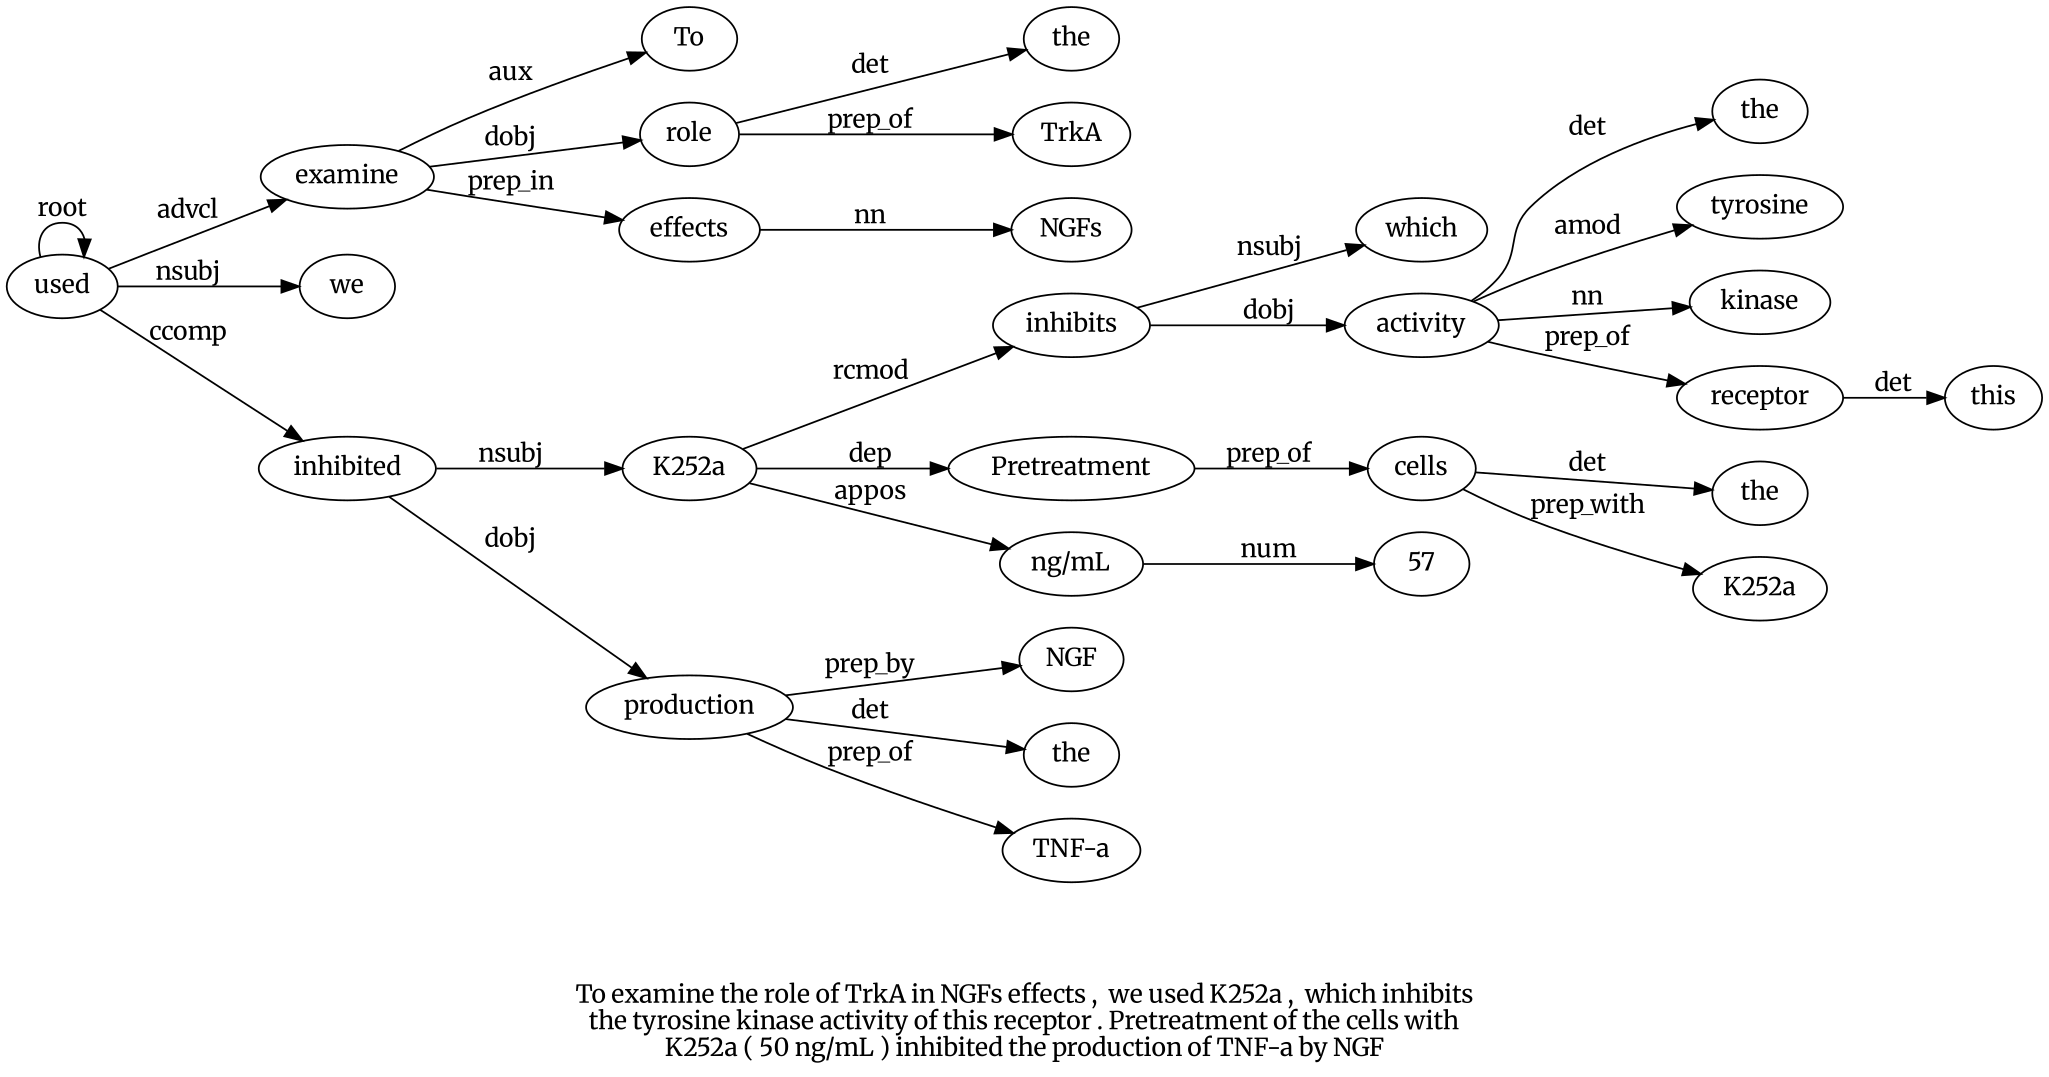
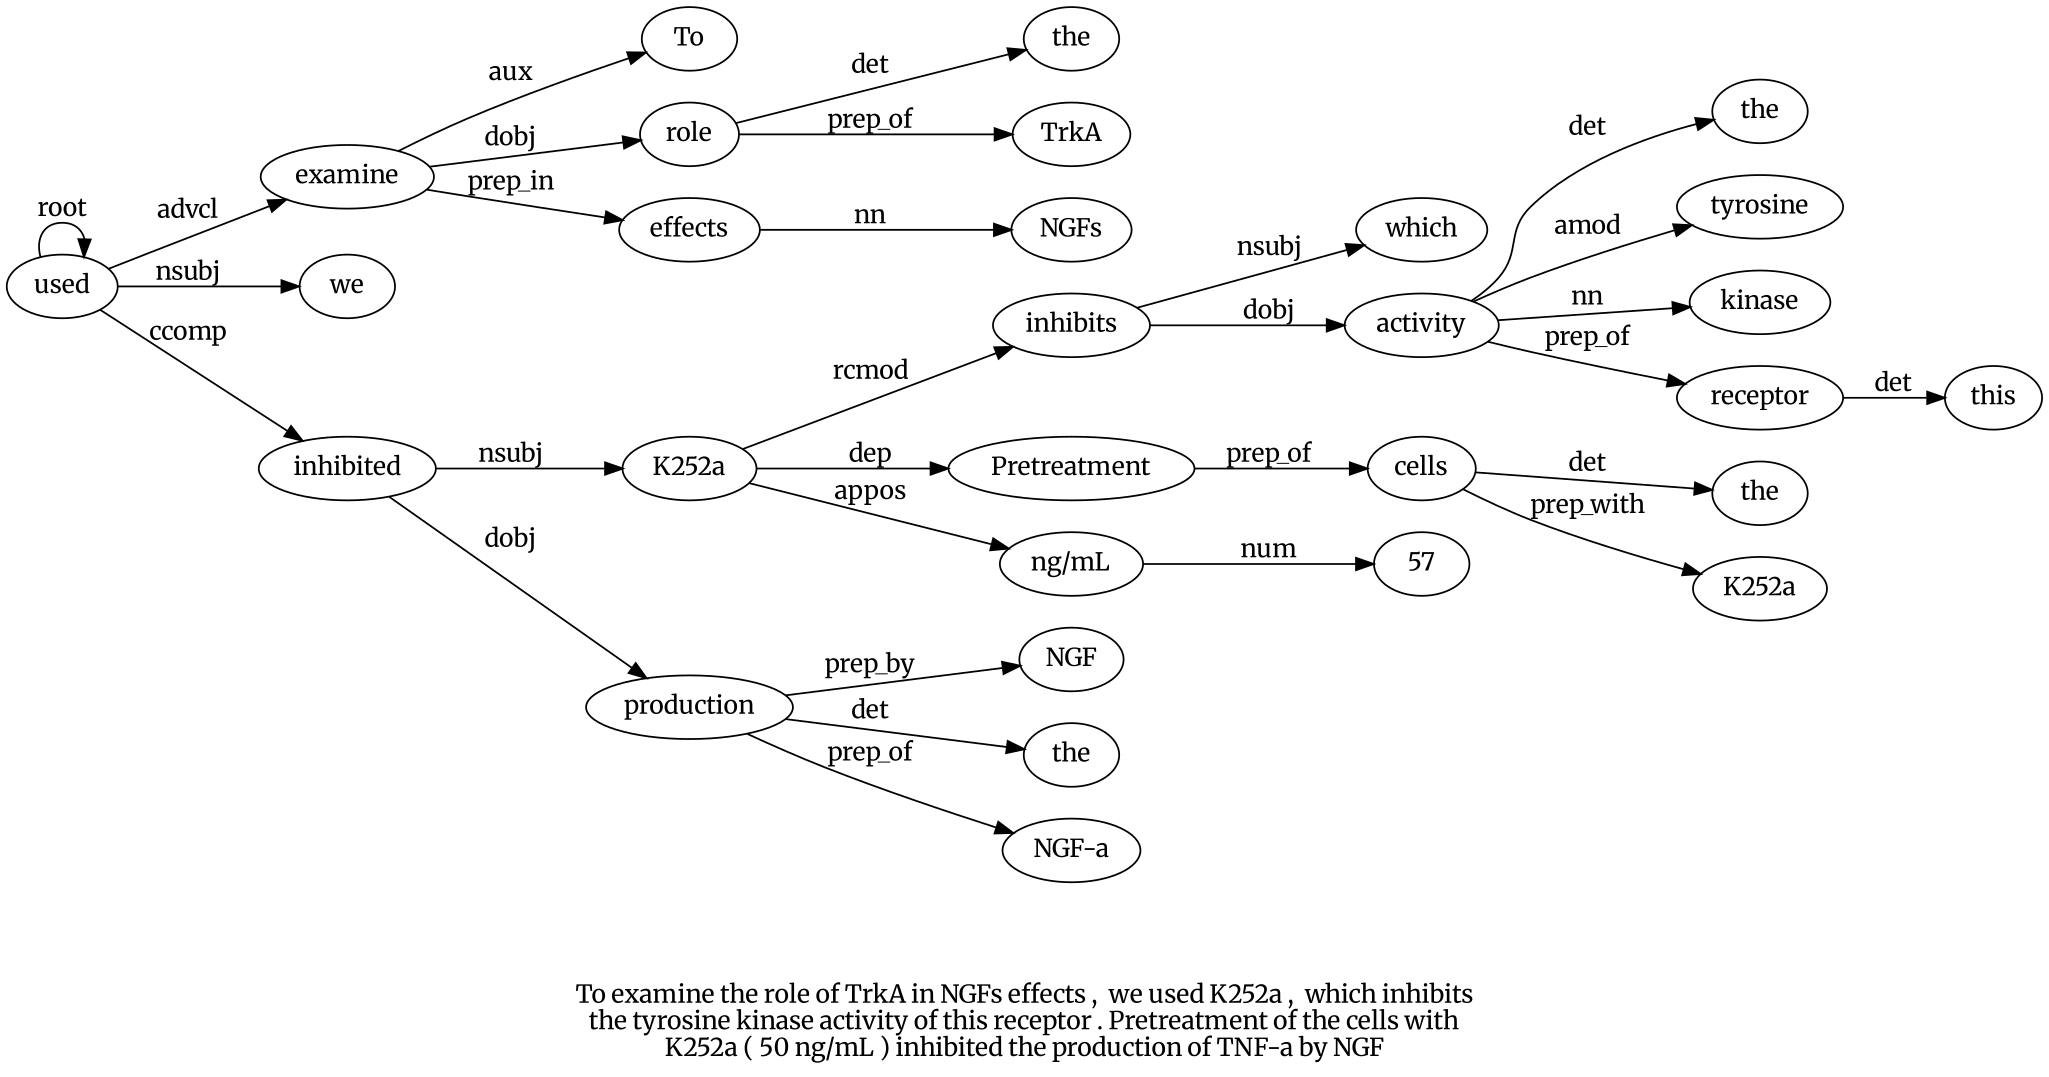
node "TNF-a": label "TNF-a" -> "NGF-a"
